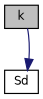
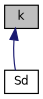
edge "k" -> "Sd": reversed
